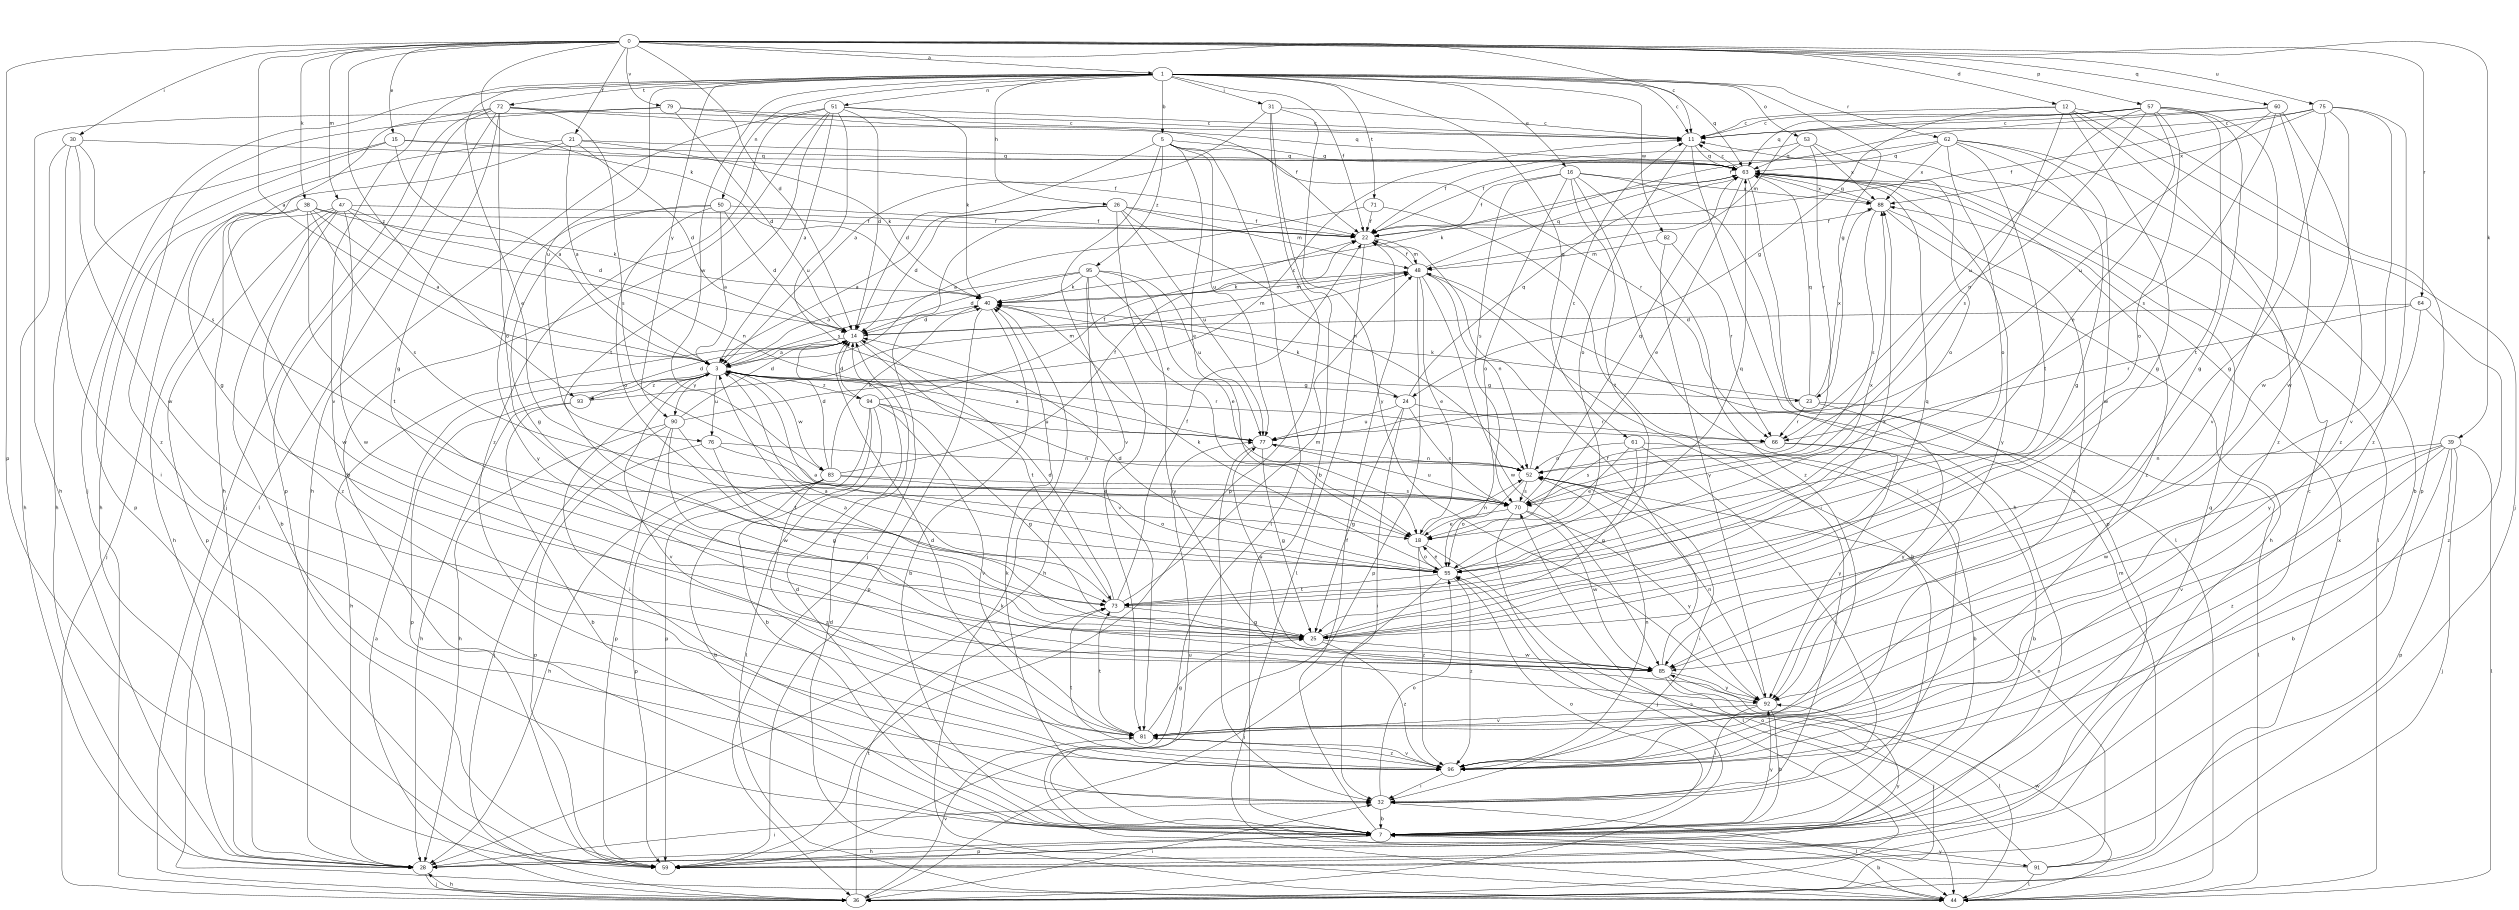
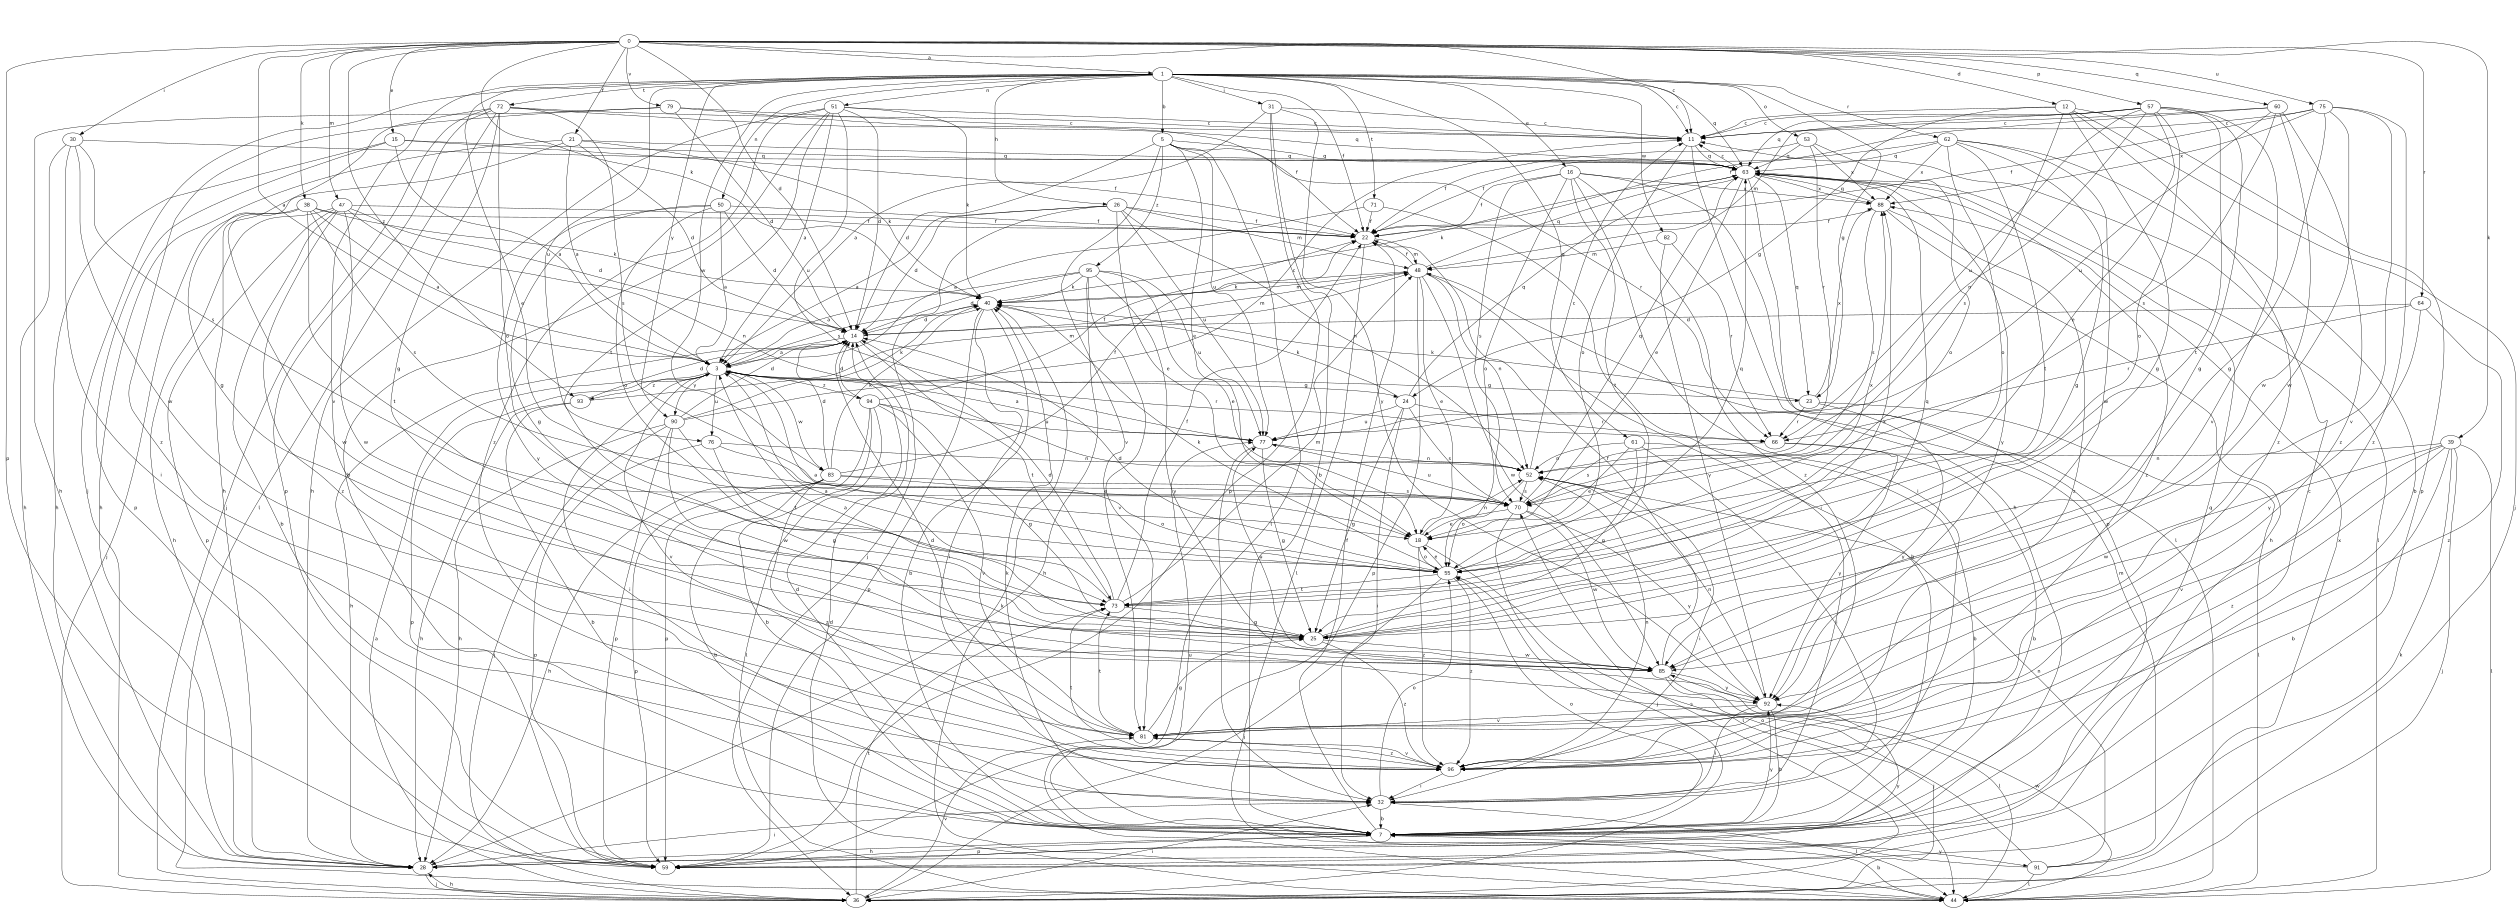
edge "23" -> "63": reversed
edge "90" -> "40": added, label "k"
edge "39" -> "59": label "p" -> "k"
edge "40" -> "32": added, label "i"
